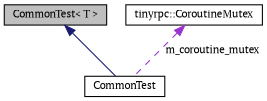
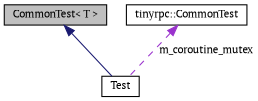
node "tinyrpc::CoroutineMutex": label "tinyrpc::CoroutineMutex" -> "tinyrpc::CommonTest"
node "CommonTest": label "CommonTest" -> "Test"
